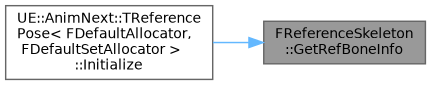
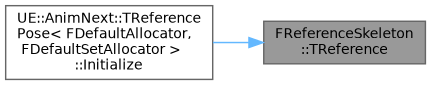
node "FReferenceSkeleton ::GetRefBoneInfo": label "FReferenceSkeleton ::GetRefBoneInfo" -> "FReferenceSkeleton ::TReference"
